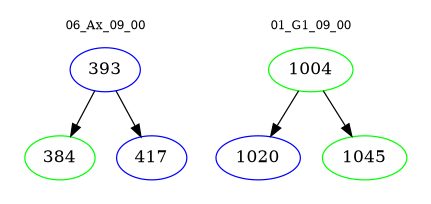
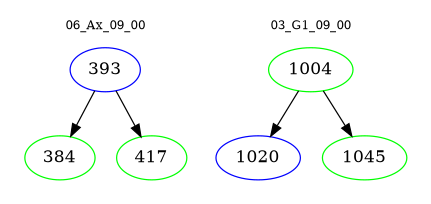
cluster "01_G1_09_00": label "01_G1_09_00" -> "03_G1_09_00"
node "417": color blue -> green
